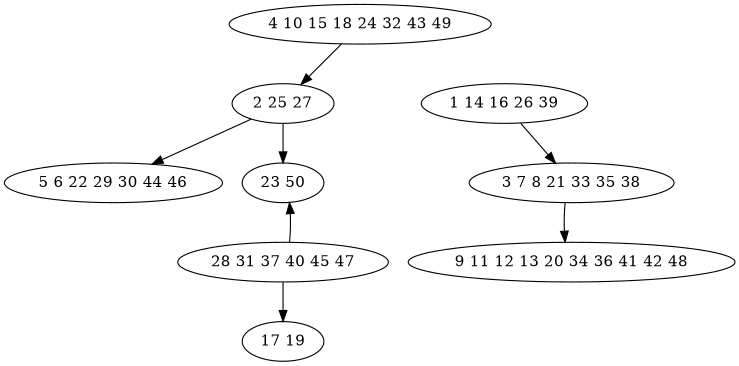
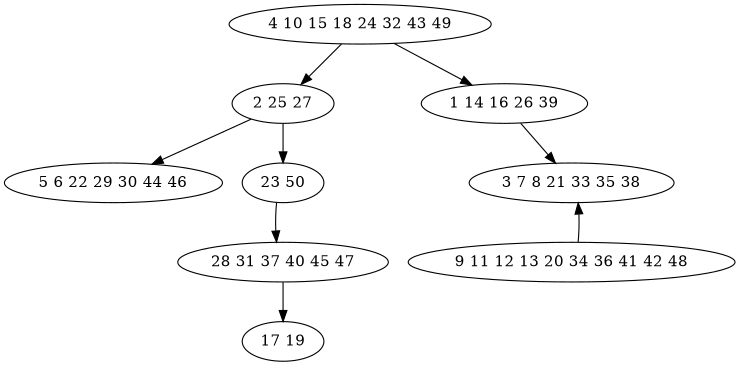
edge "4 10 15 18 24 32 43 49" -> "1 14 16 26 39": added
edge "3 7 8 21 33 35 38" -> "9 11 12 13 20 34 36 41 42 48": reversed
edge "28 31 37 40 45 47" -> "23 50": reversed
